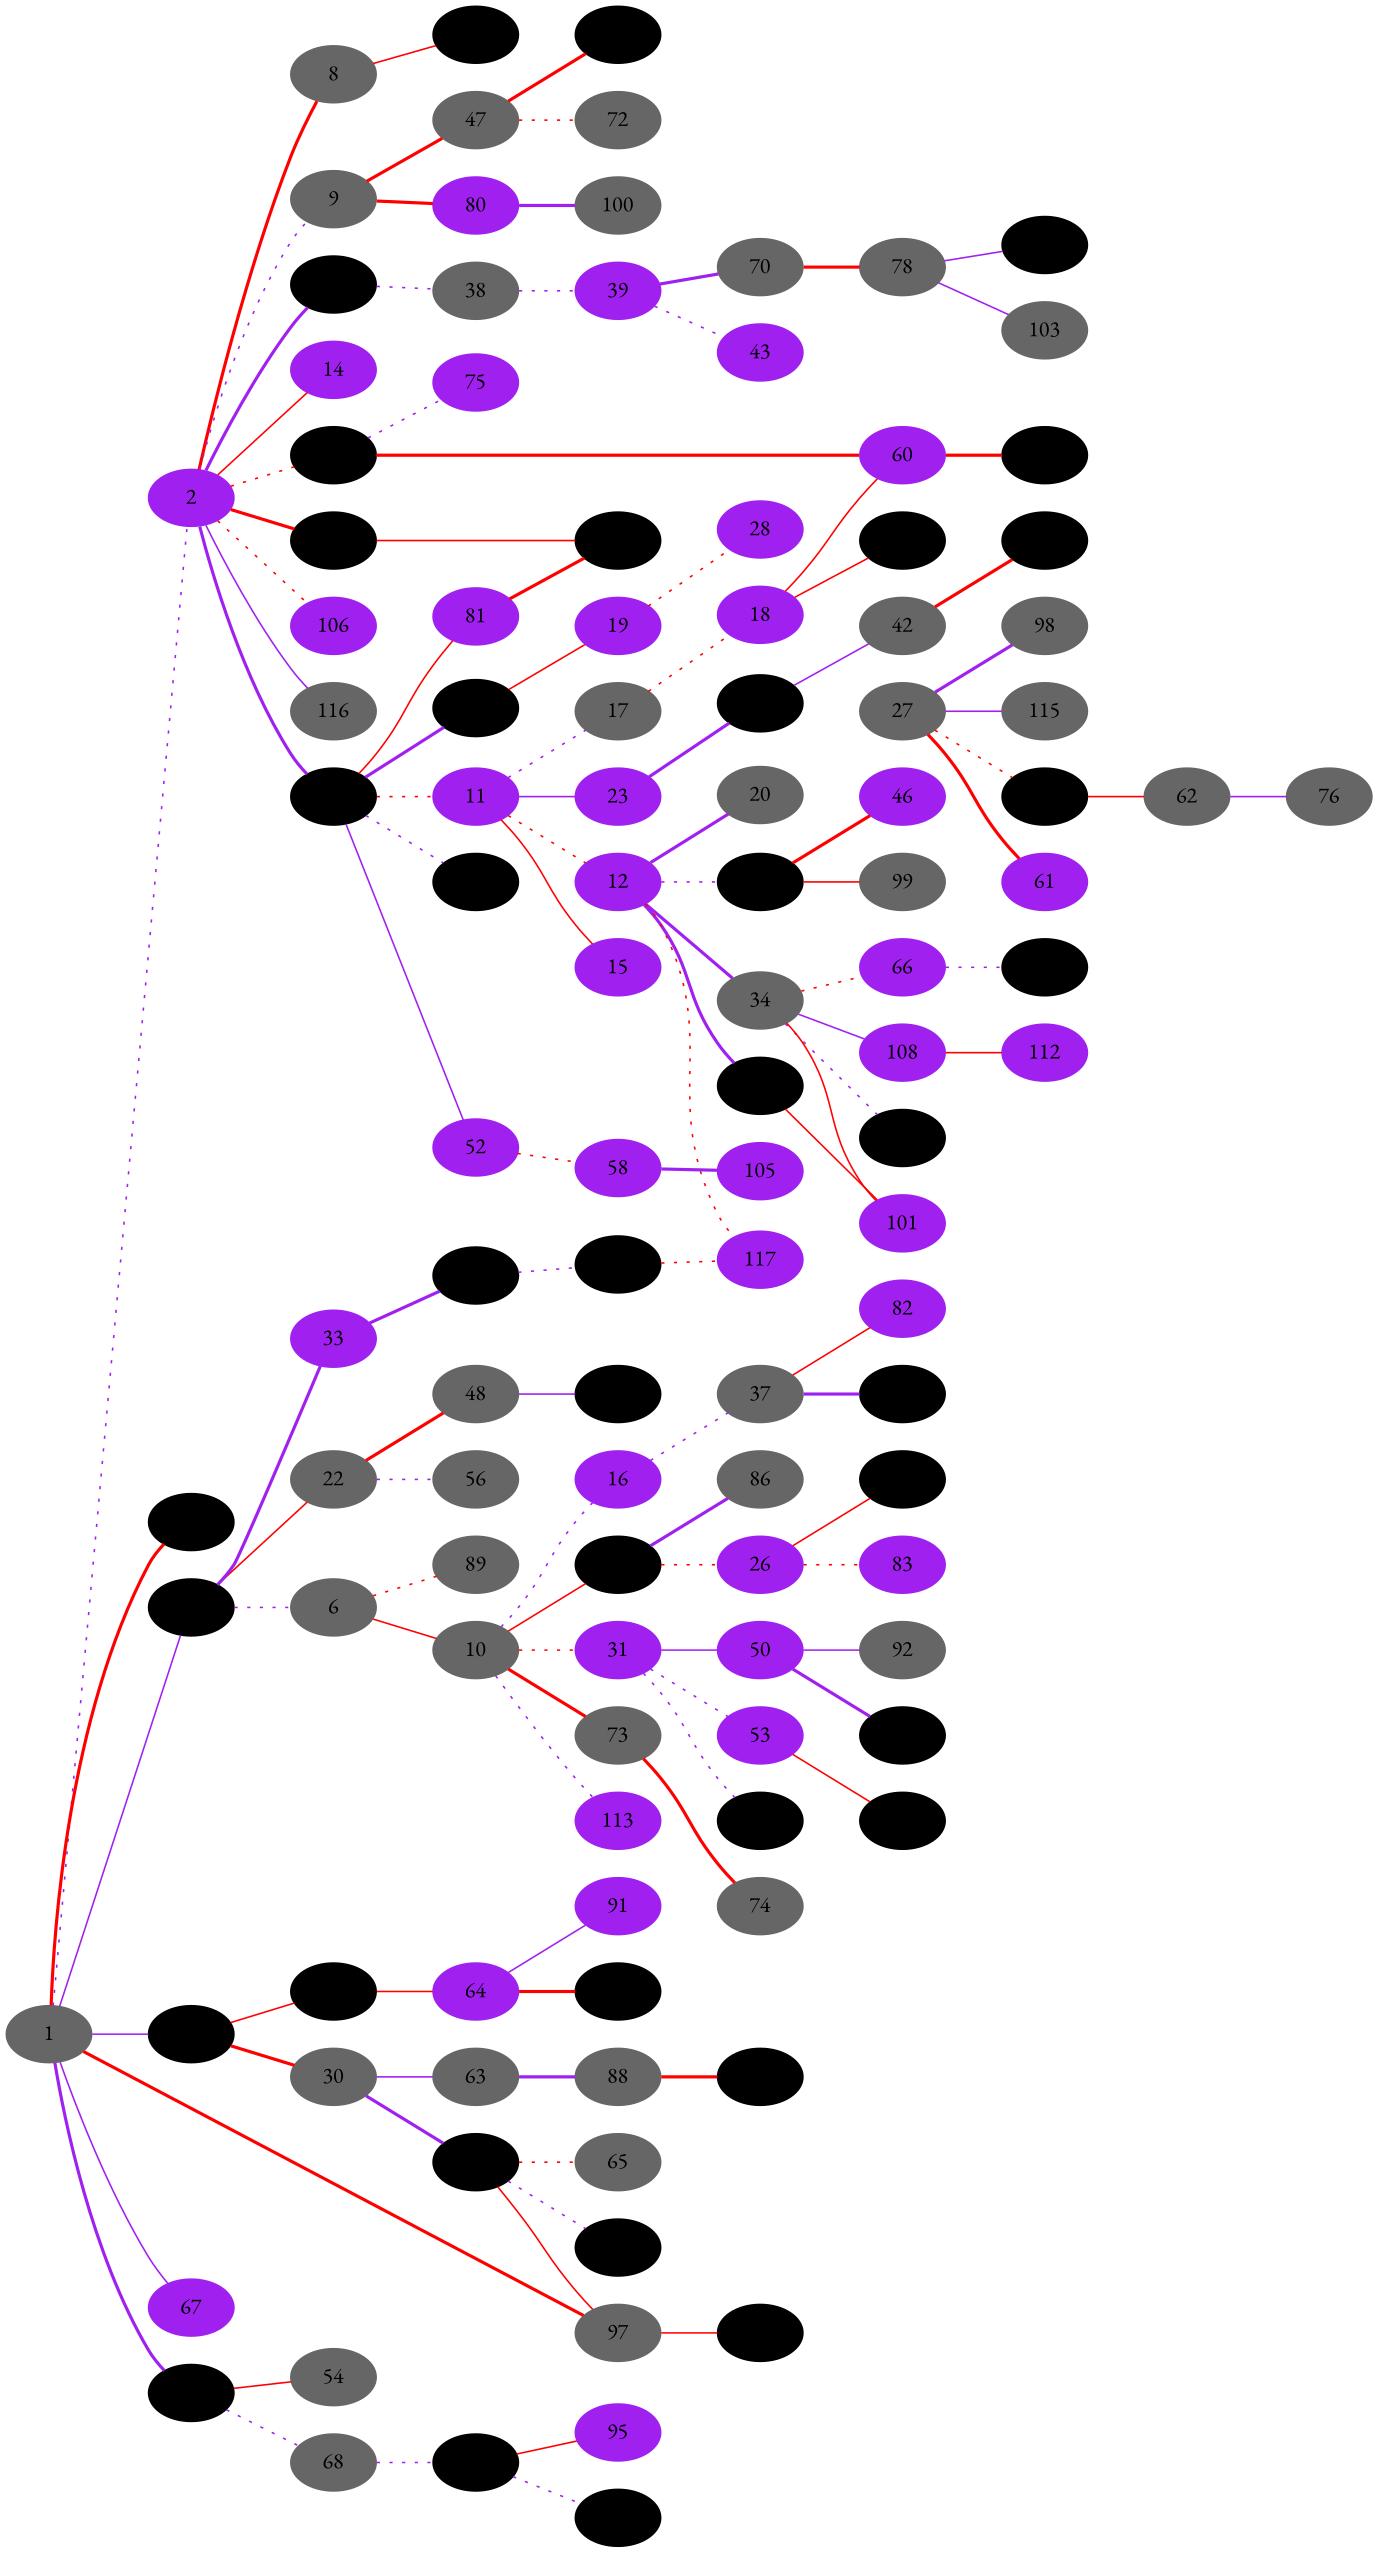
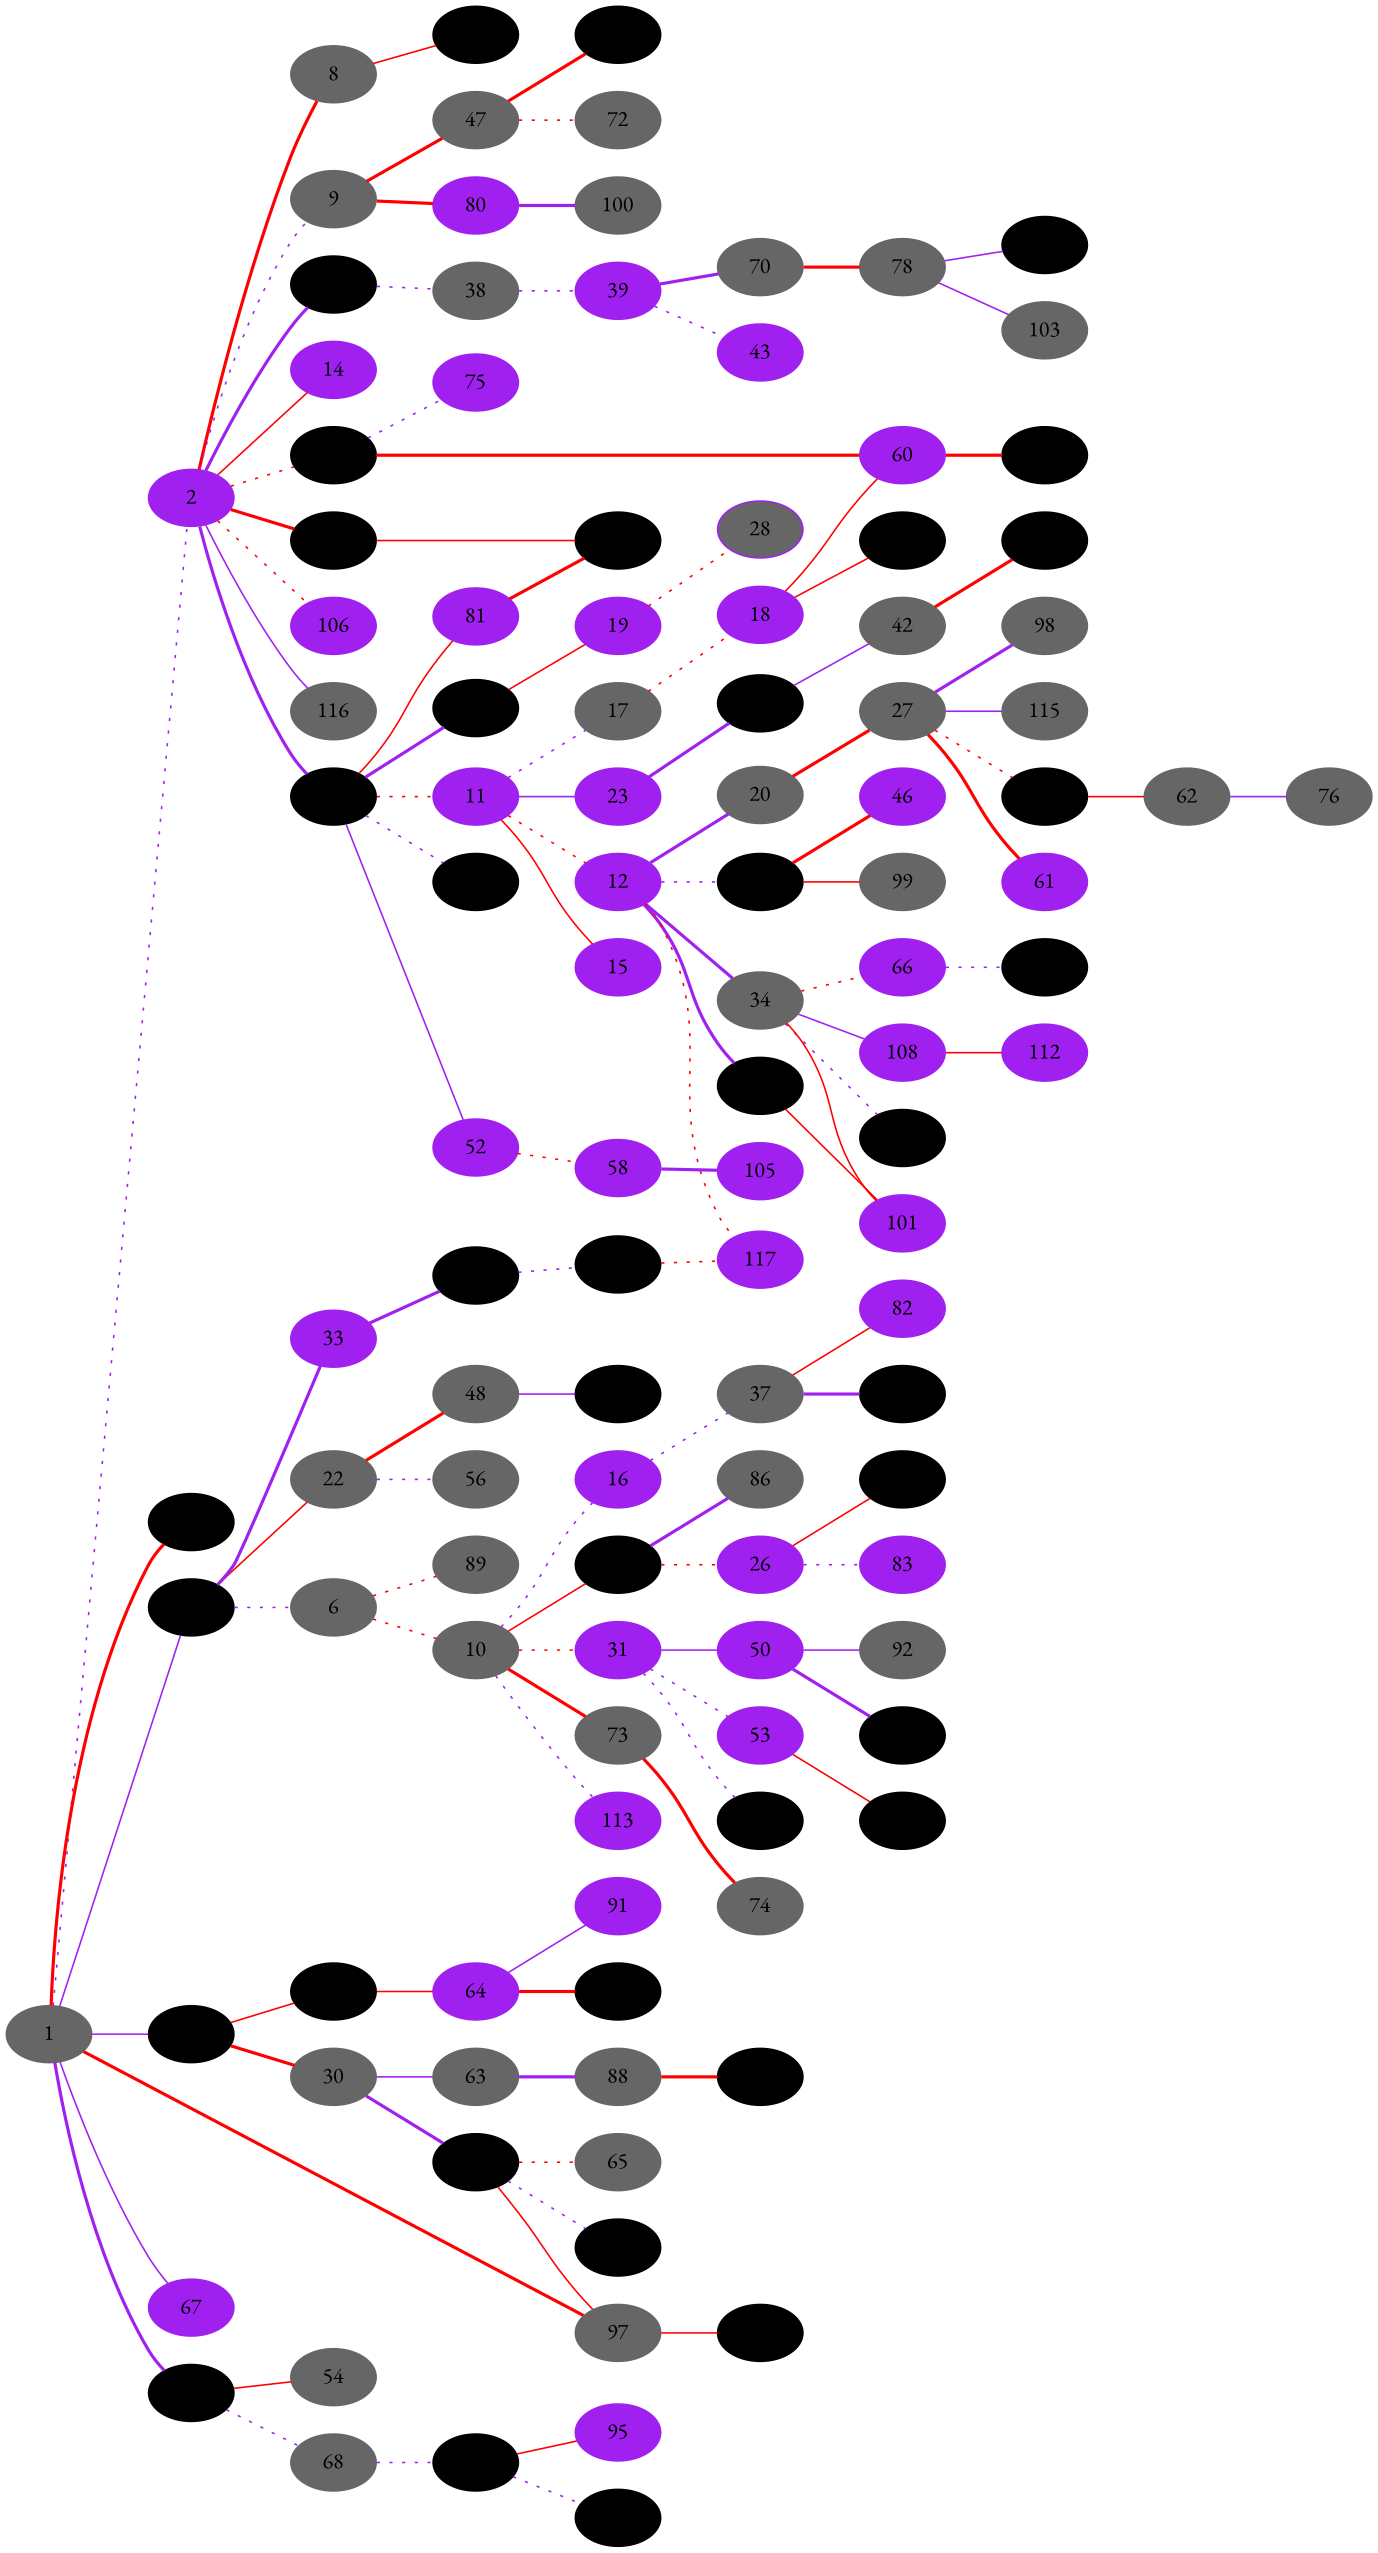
node "28": fillcolor purple -> gray40
edge "27" -- "20": added
edge "26" -- "83": color red -> purple
edge "6" -- "10": style solid -> dotted
